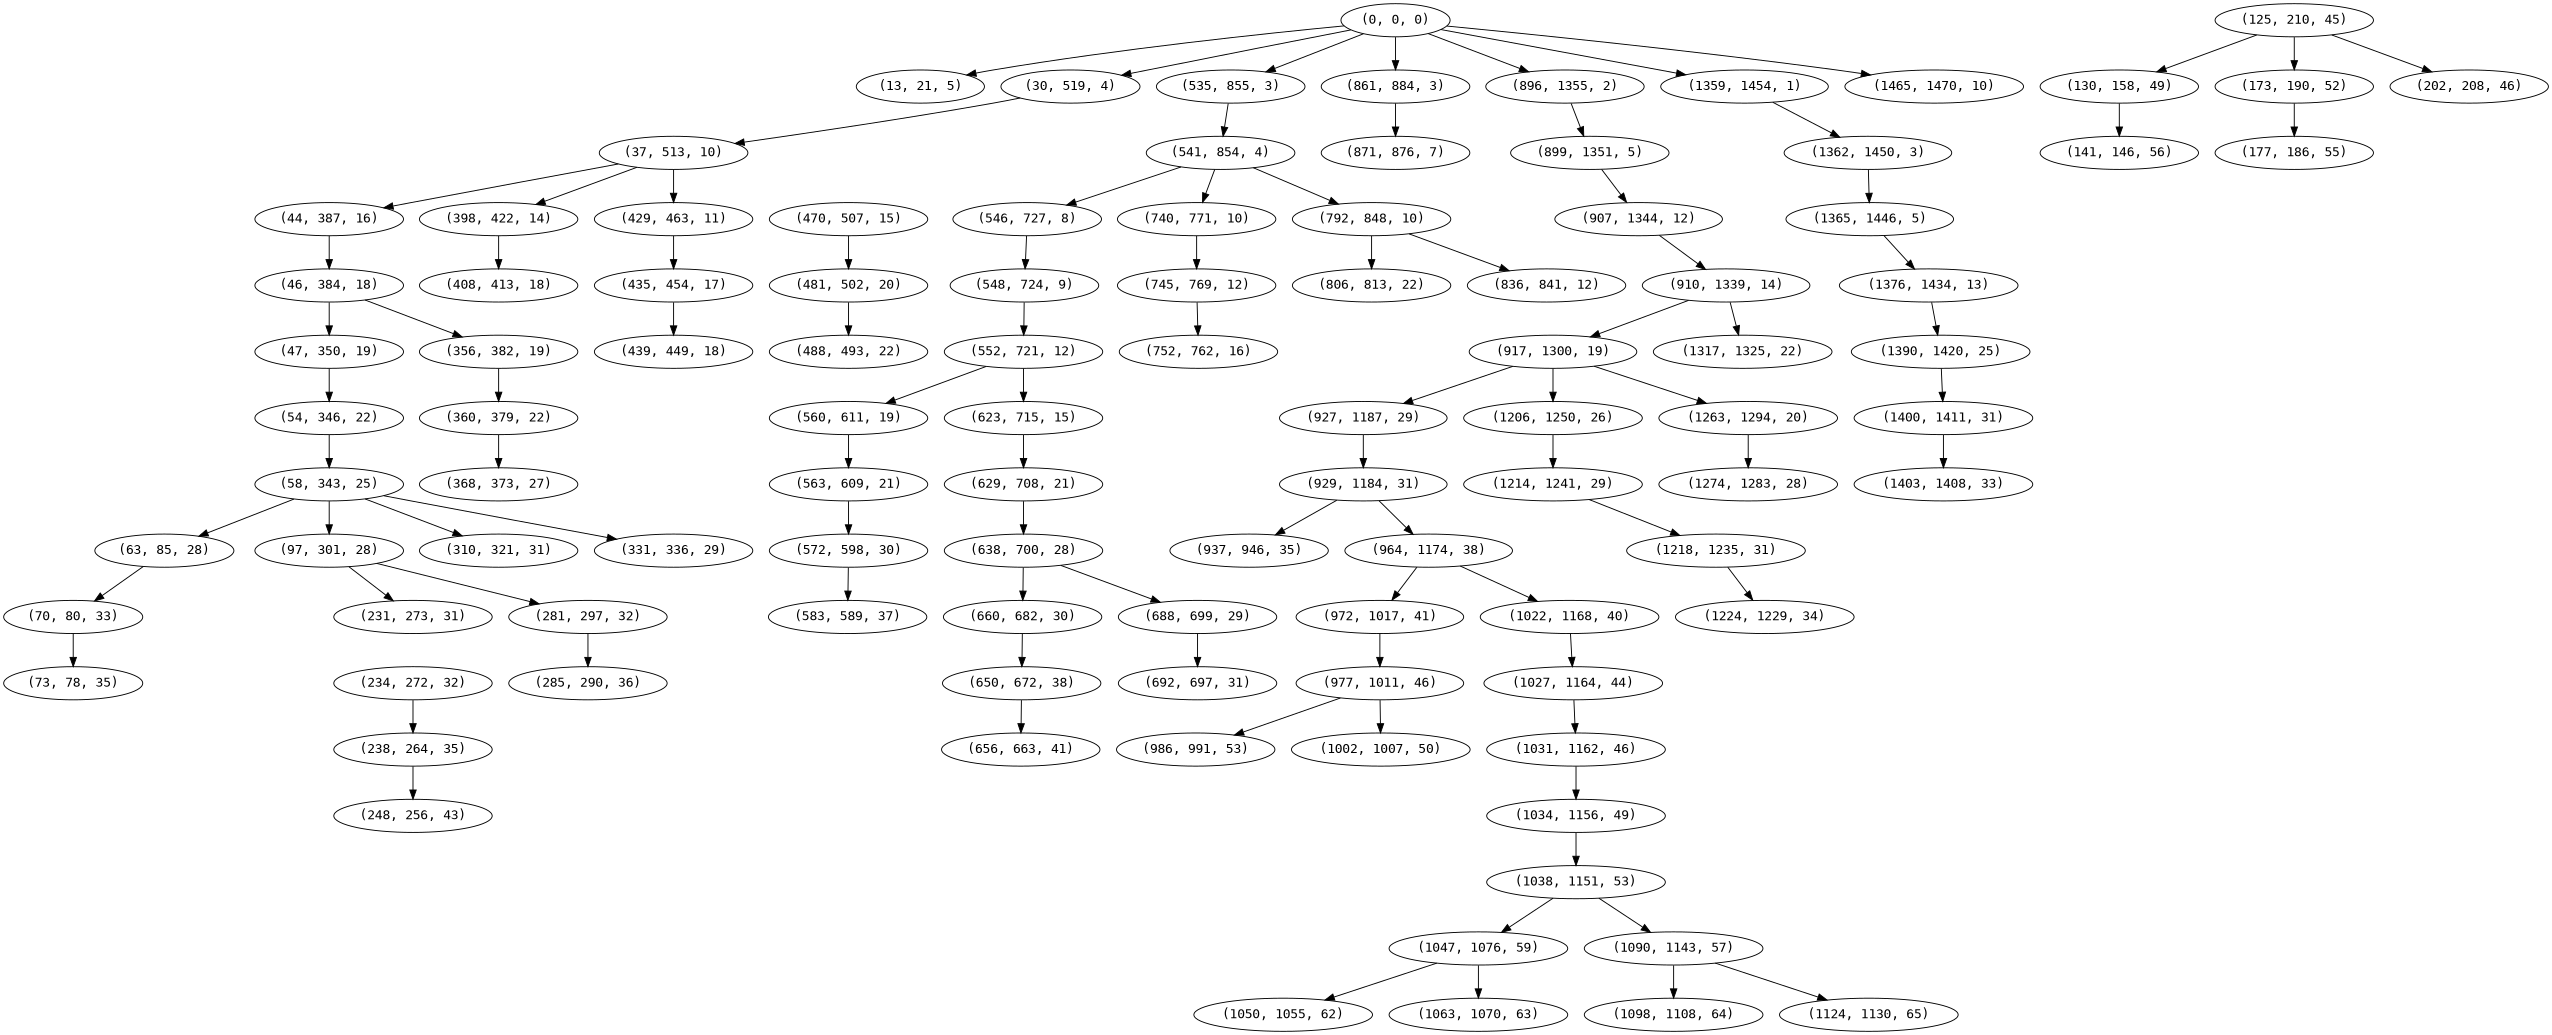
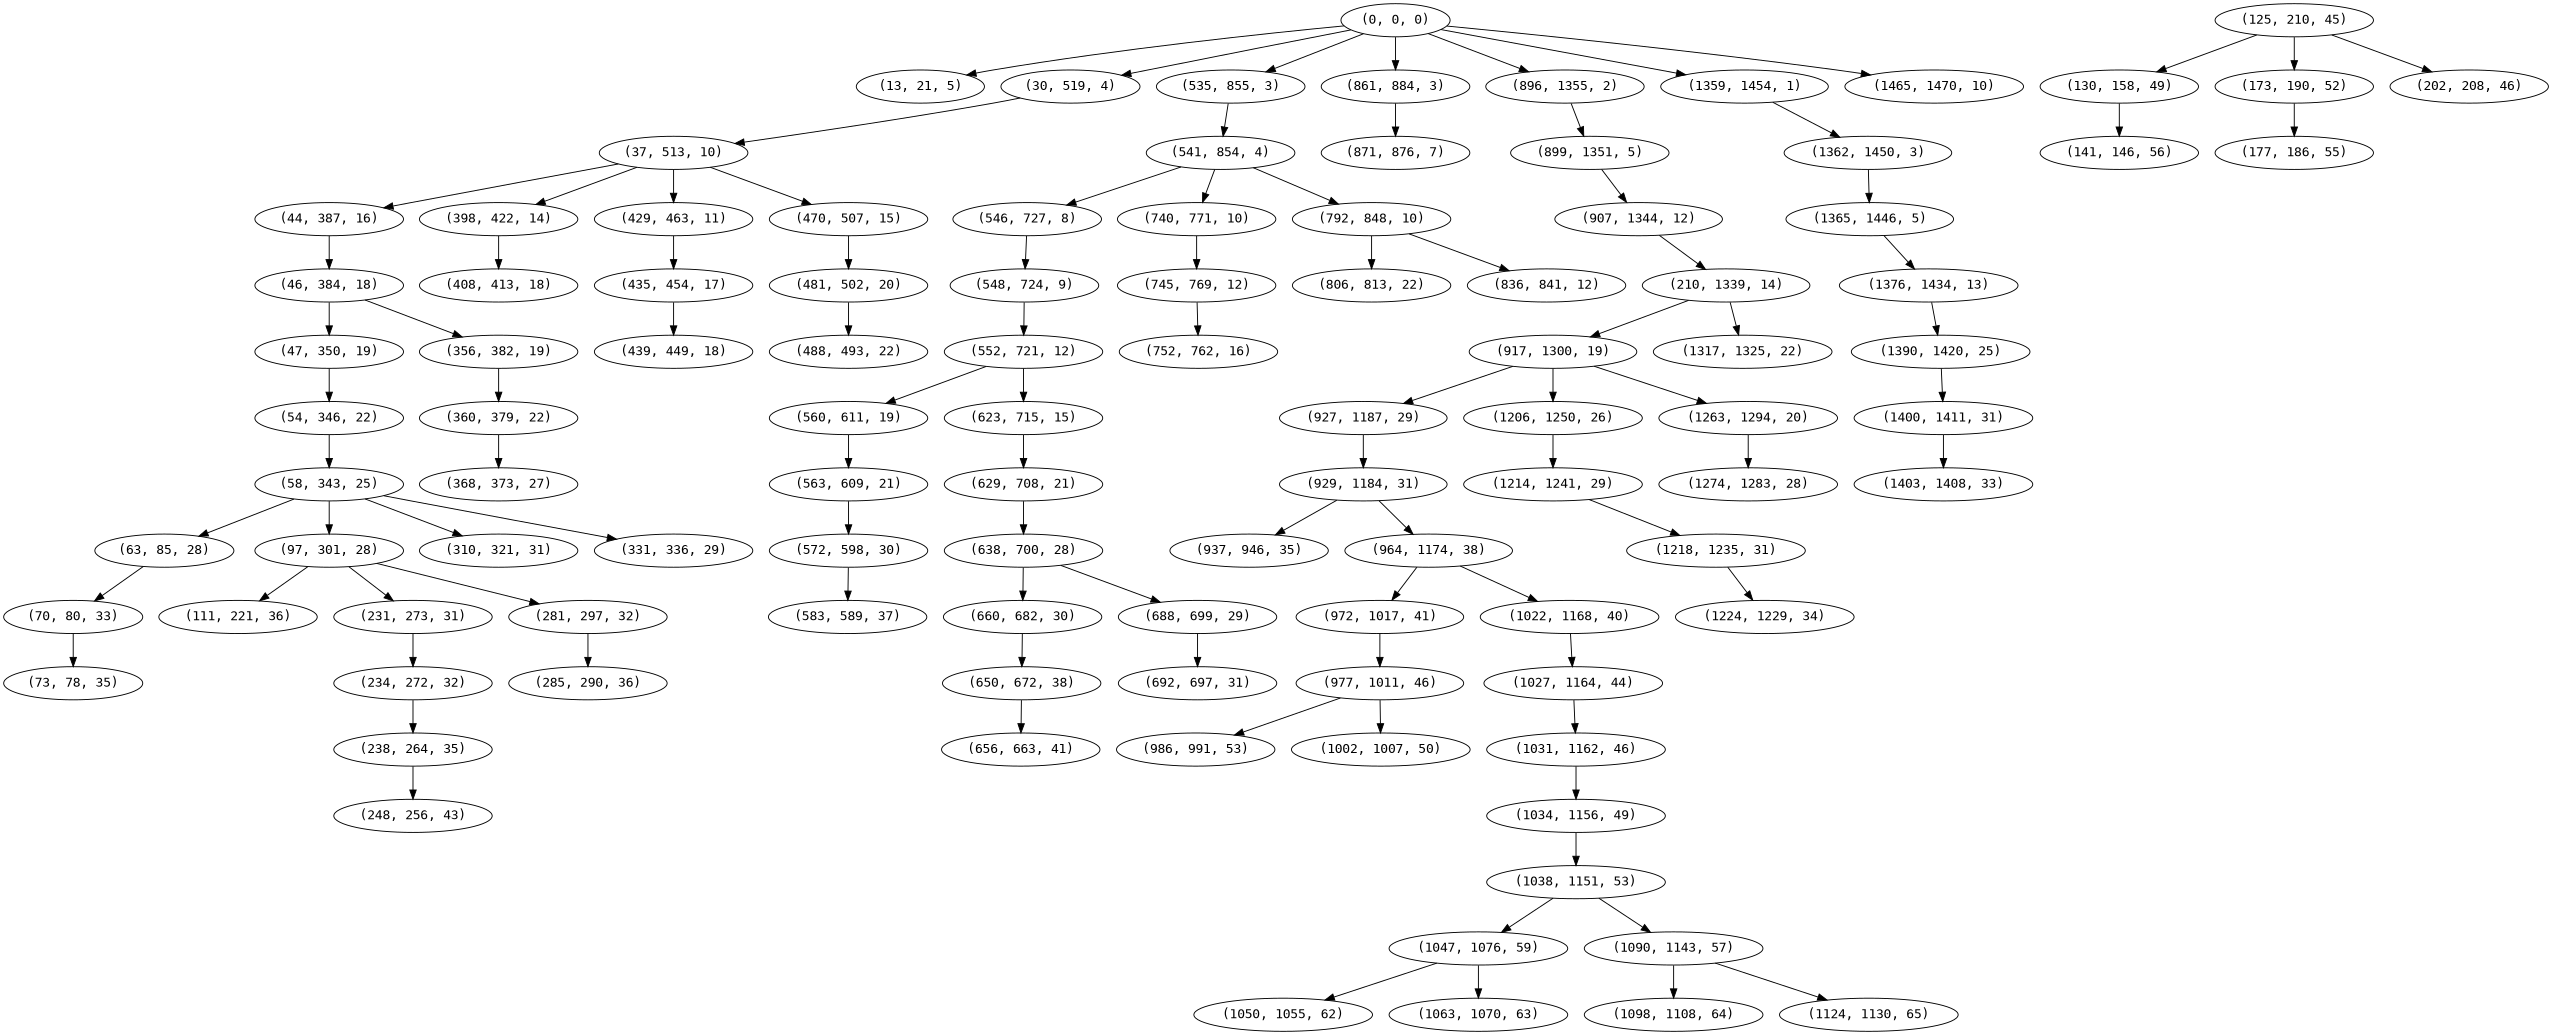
edge "(37, 513, 10)" -> "(470, 507, 15)": added
node "(910, 1339, 14)": label "(910, 1339, 14)" -> "(210, 1339, 14)"
node "(111, 221, 36)": added
edge "(231, 273, 31)" -> "(234, 272, 32)": added
